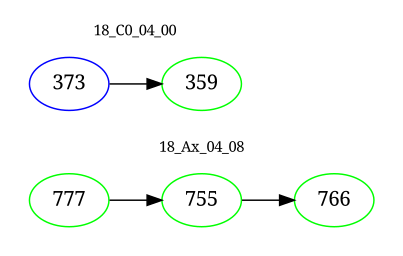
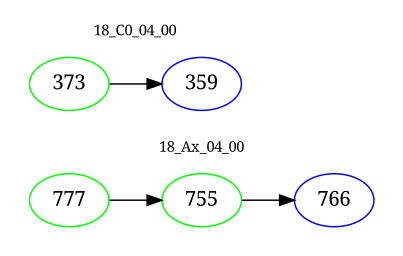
node "373": color blue -> green
node "359": color green -> blue
cluster "18_Ax_04_08": label "18_Ax_04_08" -> "18_Ax_04_00"
node "766": color green -> blue
